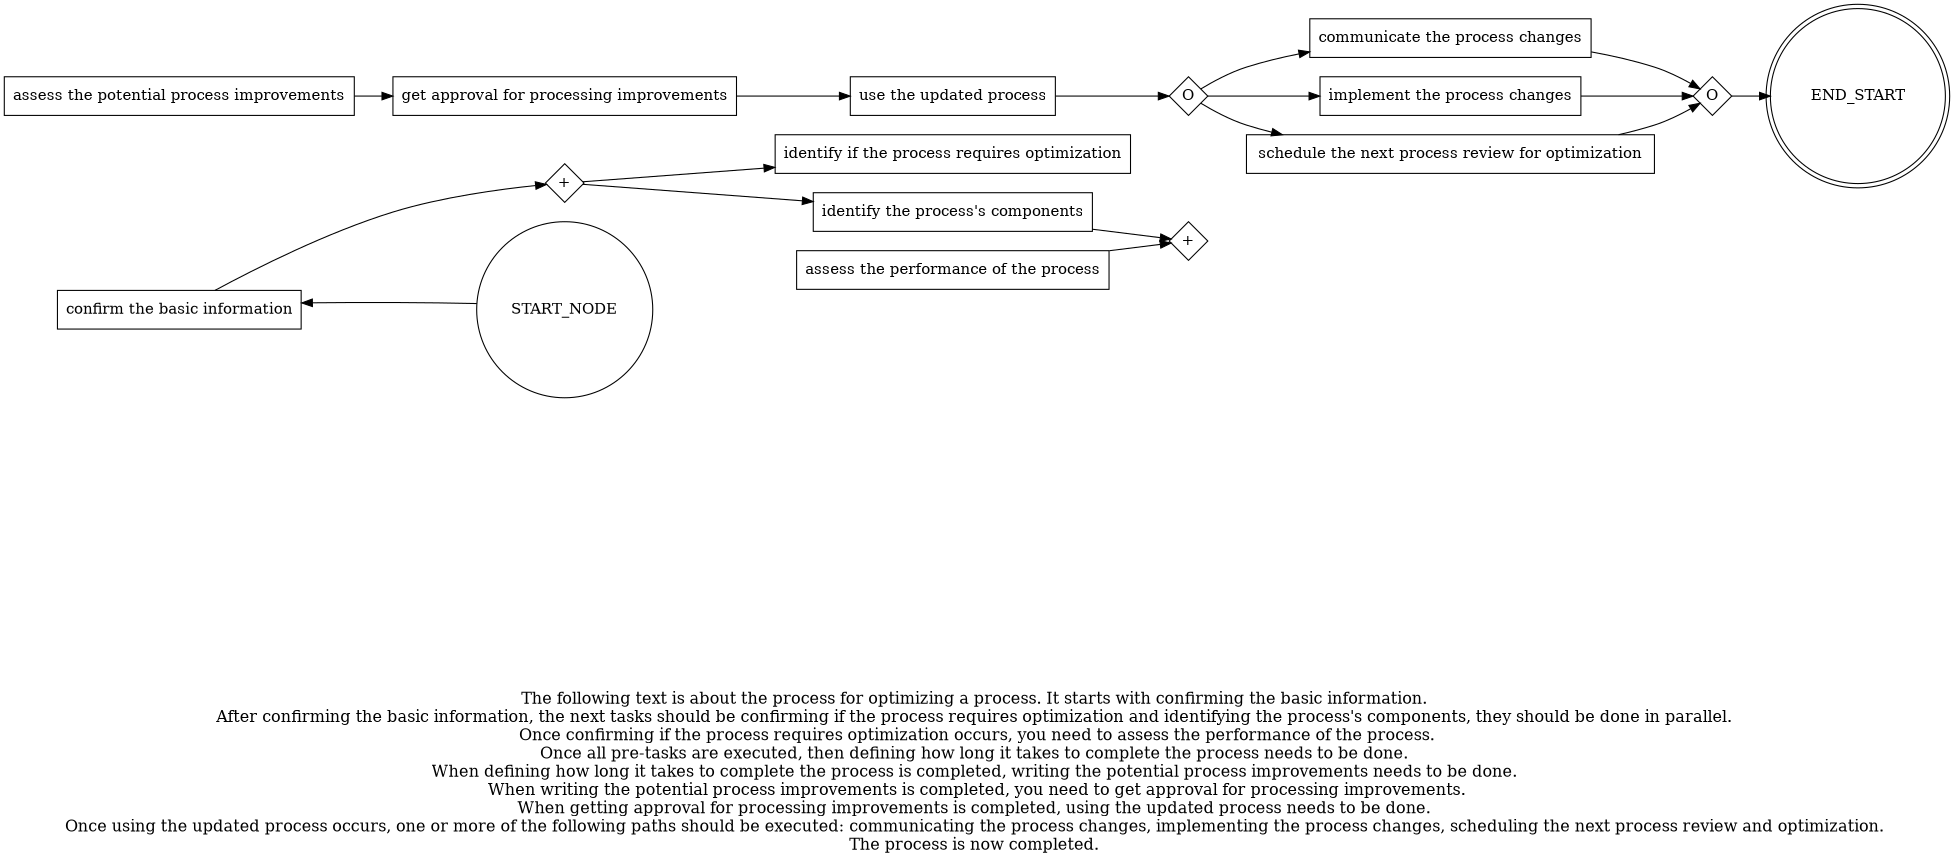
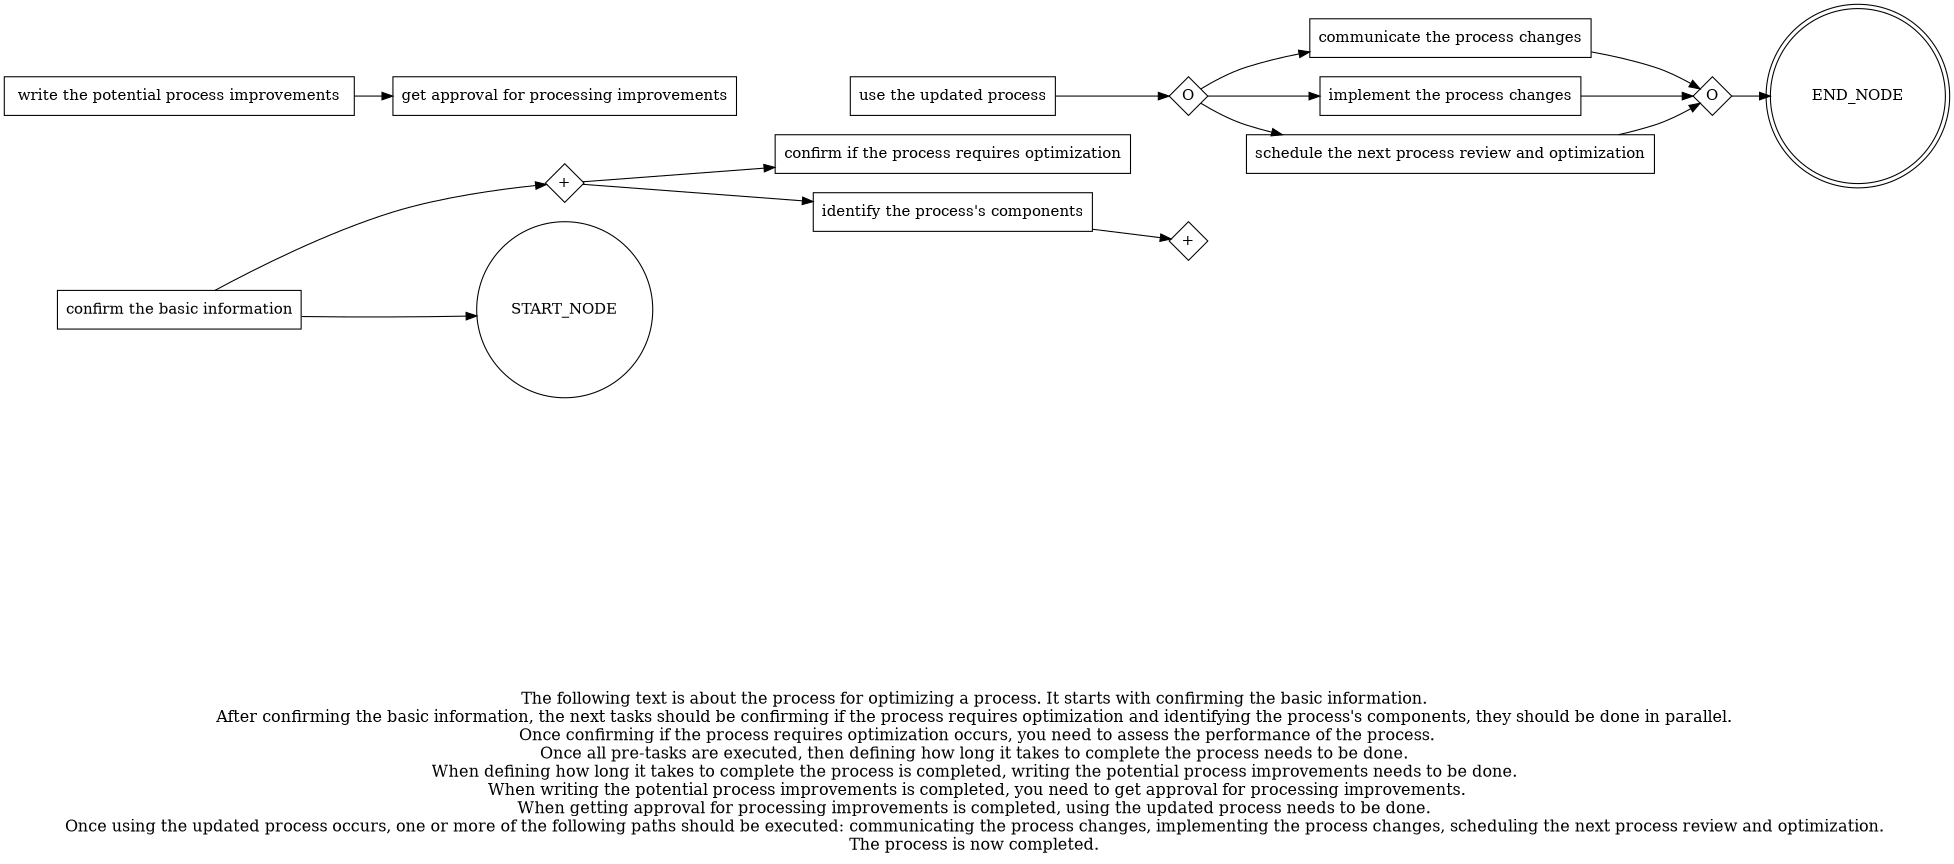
node "assess the potential process improvements": label "assess the potential process improvements" -> "write the potential process improvements"
edge "get approval for processing improvements" -> "use the updated process": removed
node "END_START": label "END_START" -> "END_NODE"
node "identify if the process requires optimization": label "identify if the process requires optimization" -> "confirm if the process requires optimization"
node "schedule the next process review for optimization": label "schedule the next process review for optimization" -> "schedule the next process review and optimization"
node "assess the performance of the process": removed
edge "START_NODE" -> "confirm the basic information": reversed
